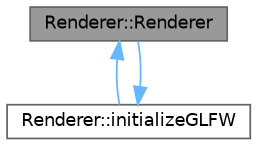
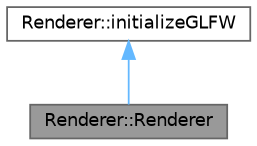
edge "Renderer::initializeGLFW" -> "Renderer::Renderer": removed
